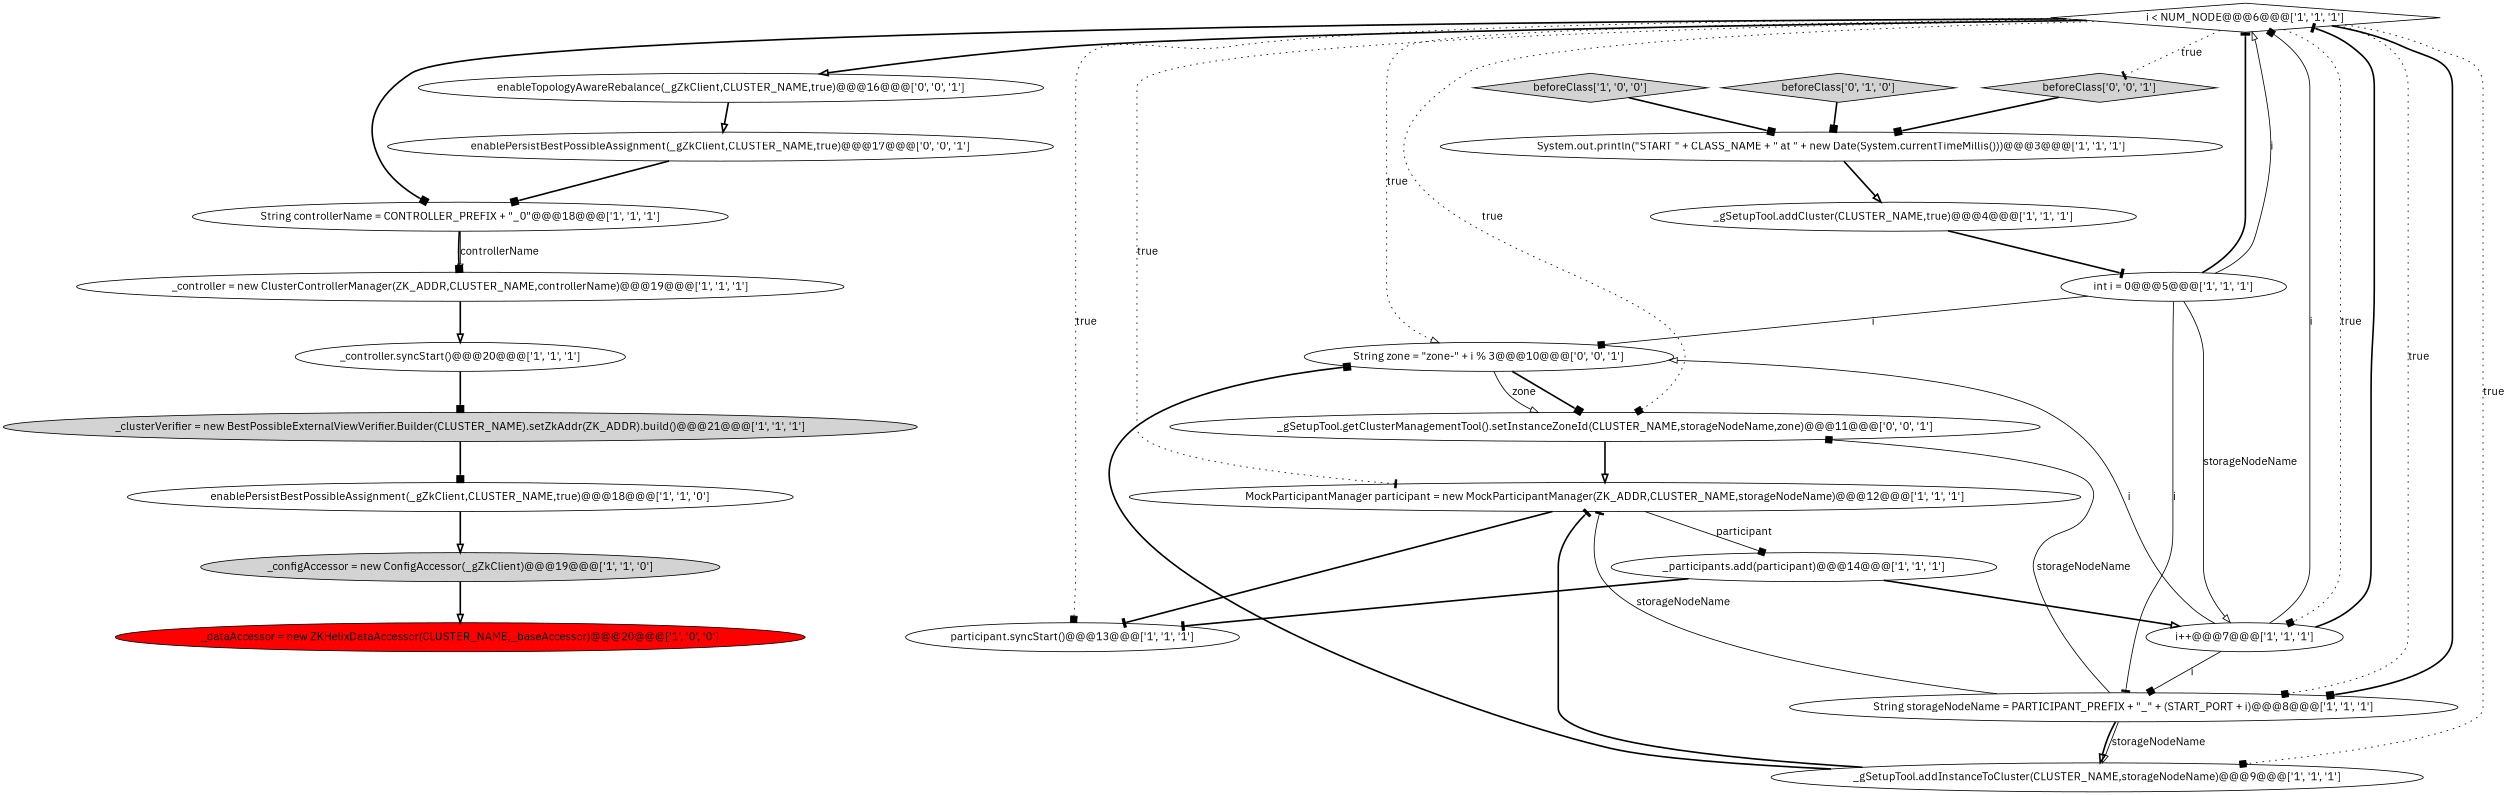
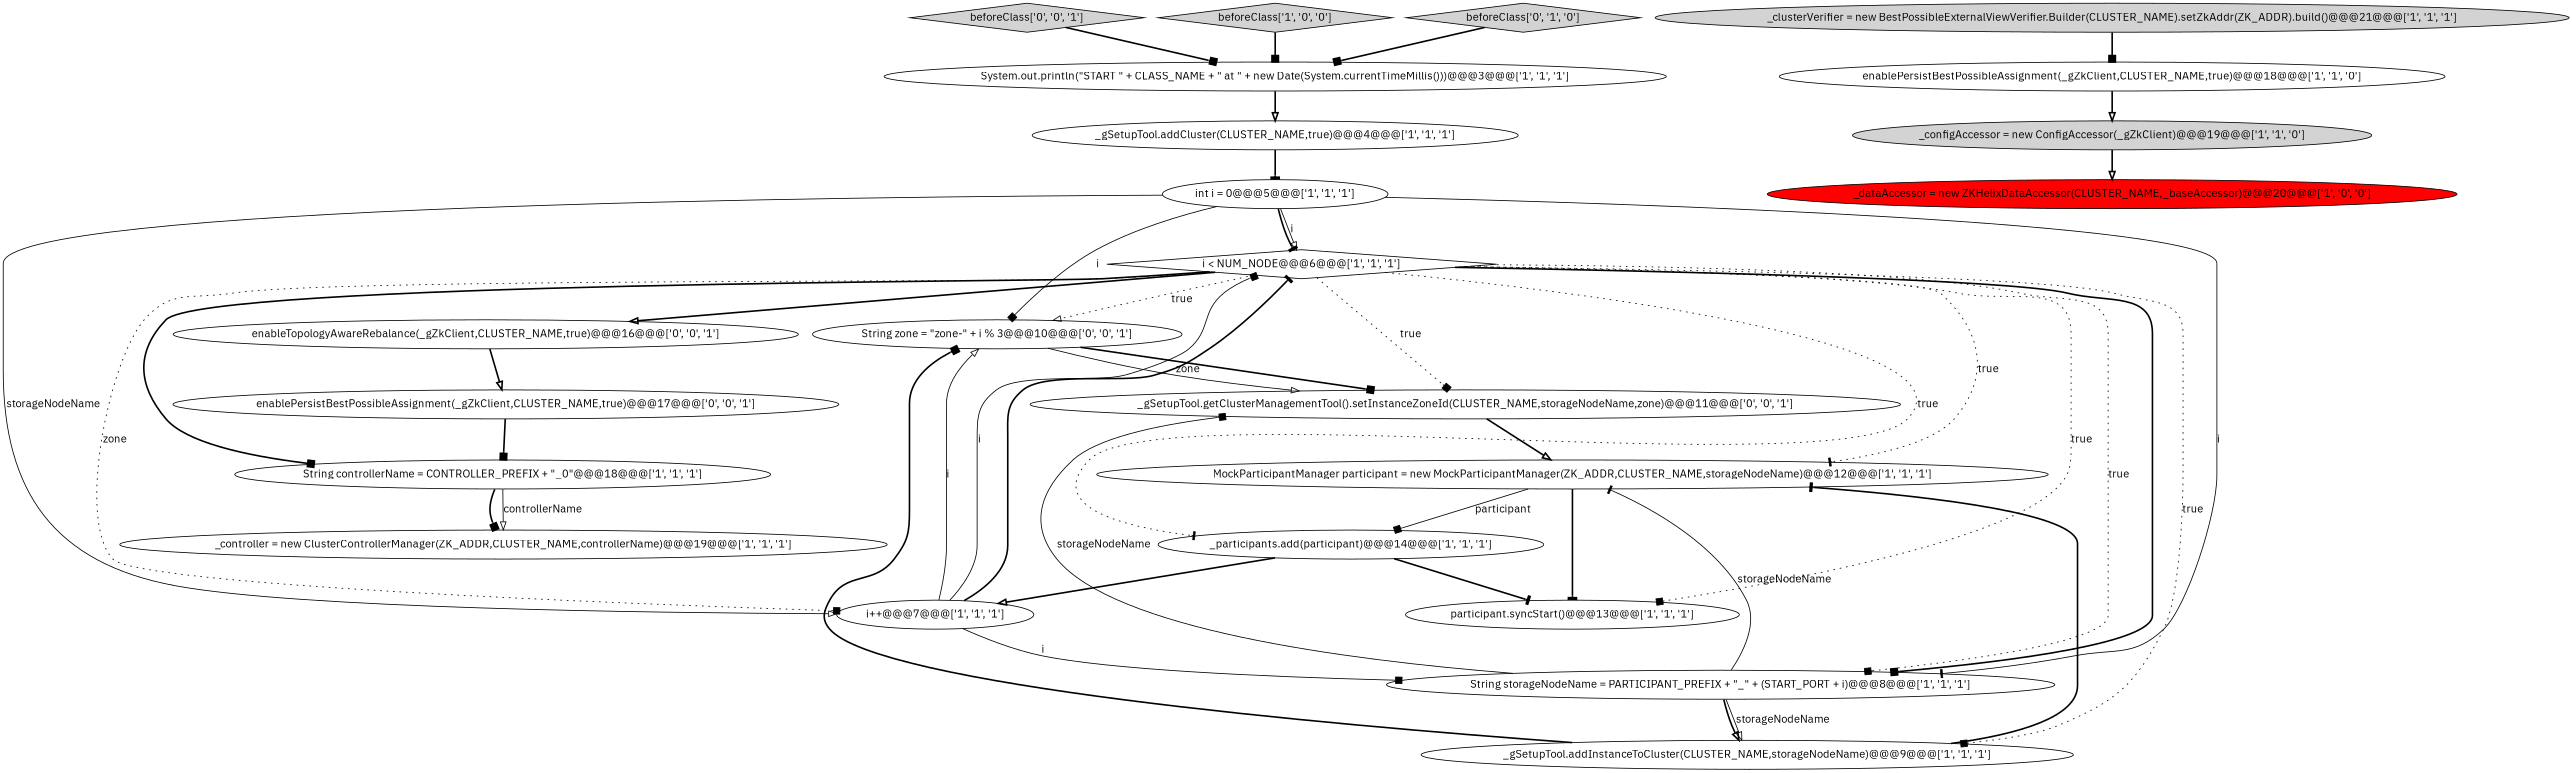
edge "i < NUM_NODE@@@6@@@['1', '1', '1']" -> "beforeClass['0', '0', '1']": now "i < NUM_NODE@@@6@@@['1', '1', '1']" -> "_participants.add(participant)@@@14@@@['1', '1', '1']"
edge "i < NUM_NODE@@@6@@@['1', '1', '1']" -> "i++@@@7@@@['1', '1', '1']": label "true" -> "zone"
node "_controller.syncStart()@@@20@@@['1', '1', '1']": removed
